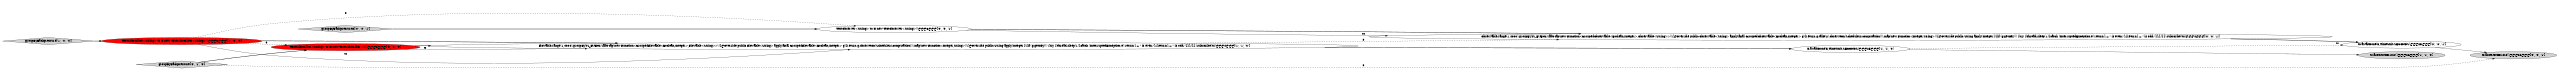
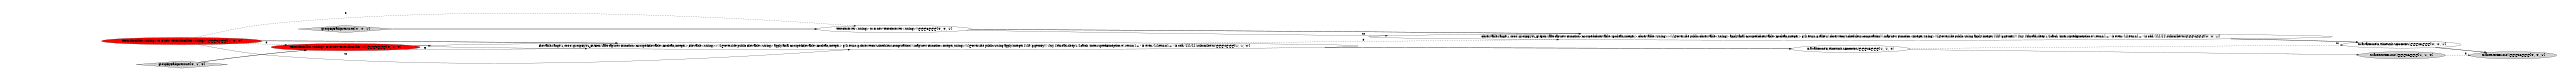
node "groupByBackpressure['1', '0', '0']": removed
edge "to.awaitDone(5,TimeUnit.SECONDS)@@@25@@@['0', '0', '1']" -> "to.assertNoErrors()@@@26@@@['0', '0', '1']": style solid -> bold
edge "groupByBackpressure['0', '1', '0']" -> "to.assertNoErrors()@@@26@@@['0', '0', '1']": now "ts.assertNoErrors()@@@26@@@['1', '1', '0']" -> "to.assertNoErrors()@@@26@@@['0', '0', '1']"
